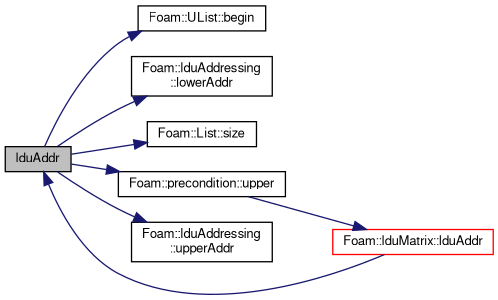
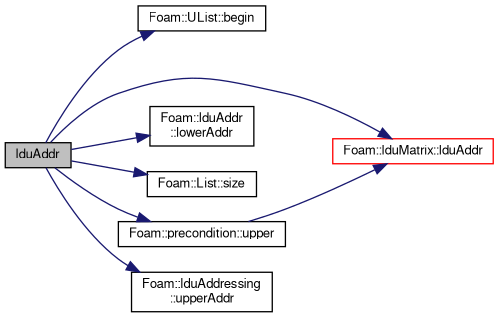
node "Foam::lduAddressing ::lowerAddr": label "Foam::lduAddressing ::lowerAddr" -> "Foam::lduAddr ::lowerAddr"
edge "Foam::lduMatrix::lduAddr" -> "lduAddr": reversed
